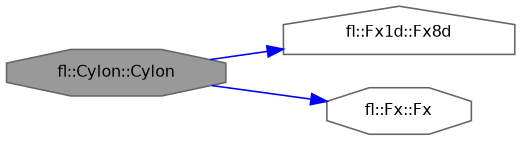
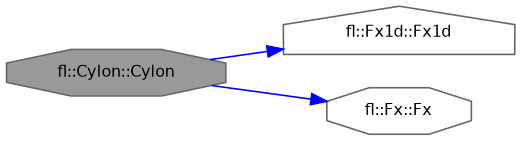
node "fl::Fx1d::Fx8d": label "fl::Fx1d::Fx8d" -> "fl::Fx1d::Fx1d"
